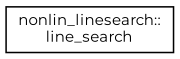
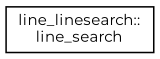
node "nonlin_linesearch:: line_search": label "nonlin_linesearch:: line_search" -> "line_linesearch:: line_search"
